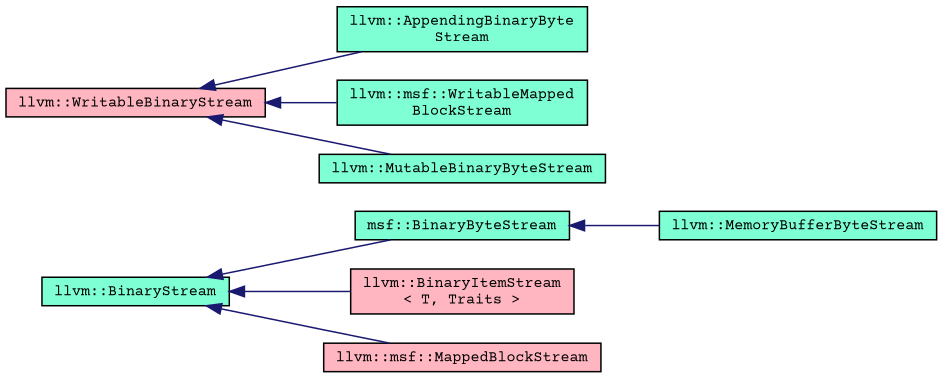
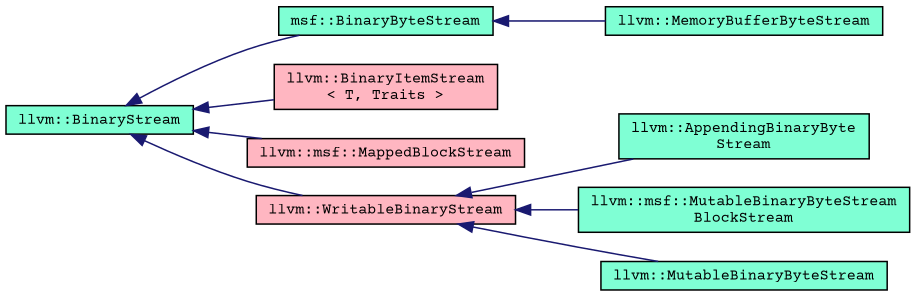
node "llvm::msf::WritableMapped BlockStream": label "llvm::msf::WritableMapped BlockStream" -> "llvm::msf::MutableBinaryByteStream BlockStream"
edge "llvm::WritableBinaryStream" -> "llvm::BinaryStream": added
